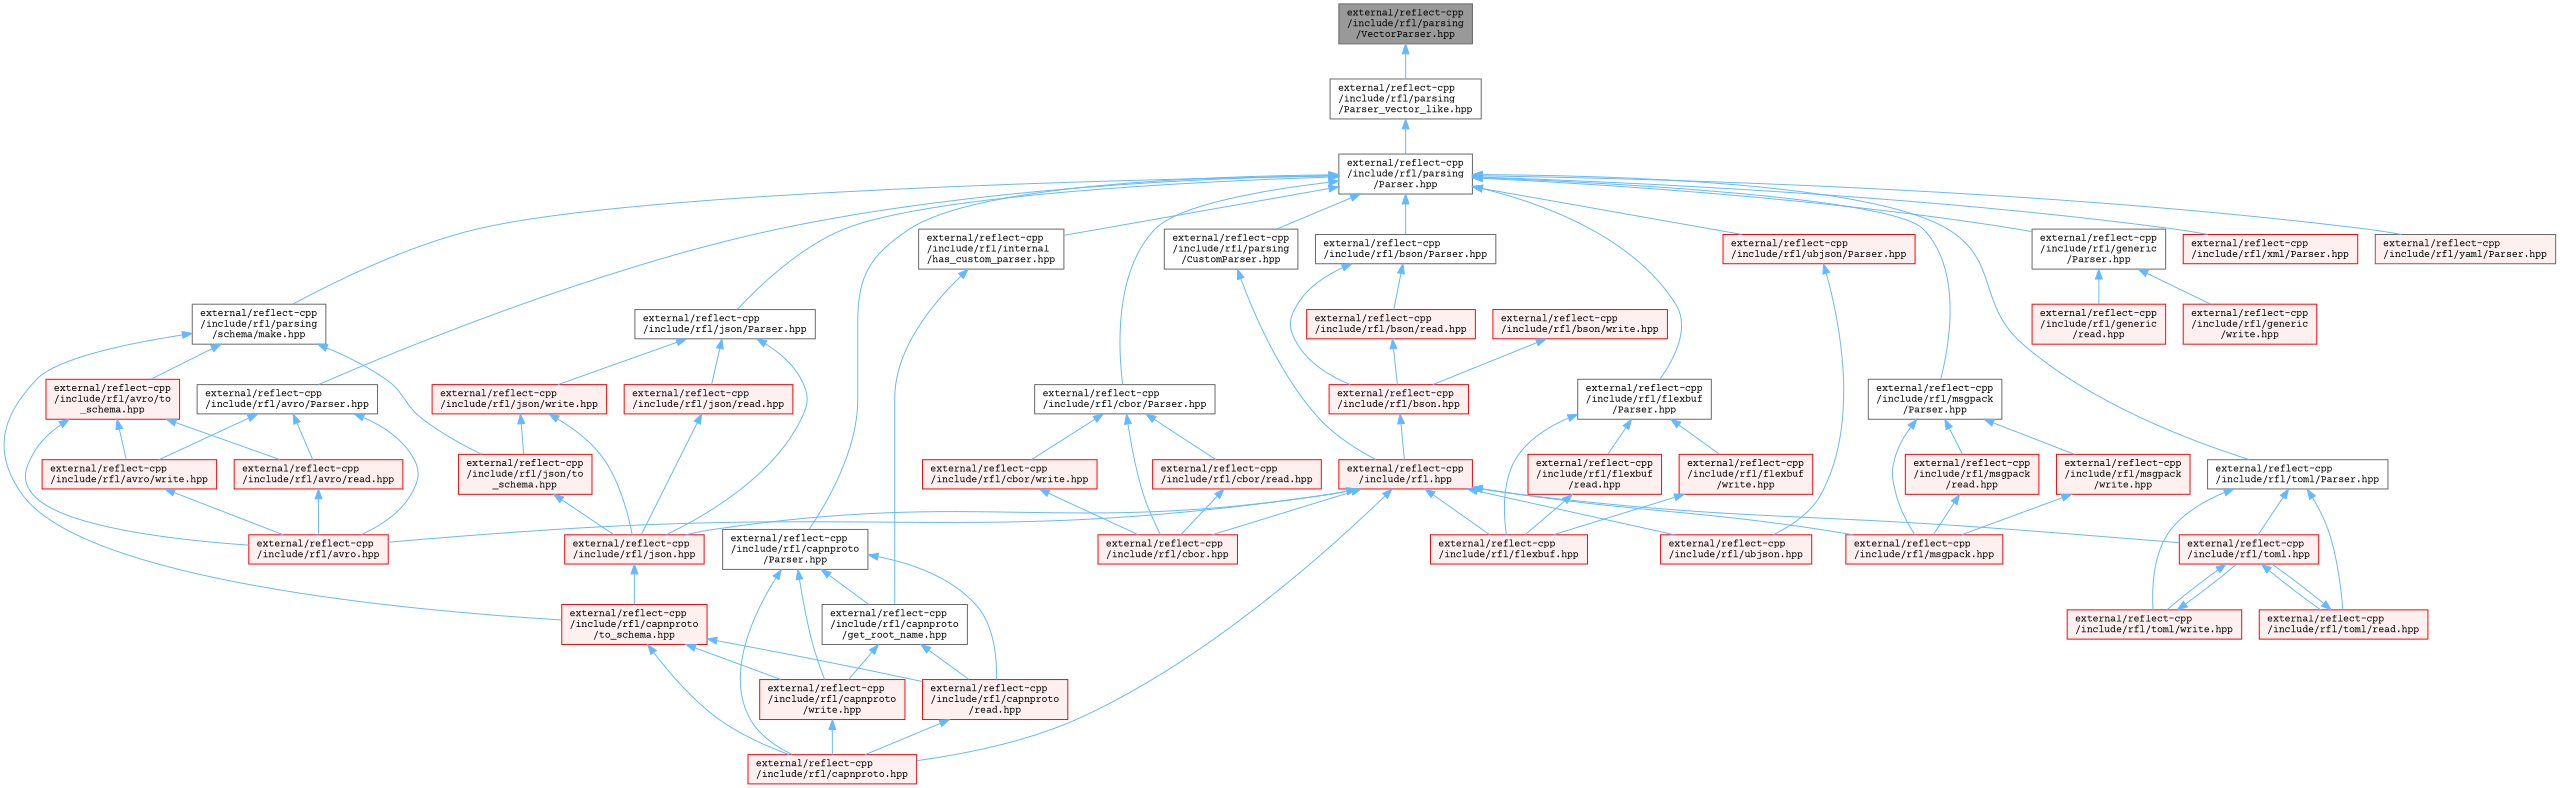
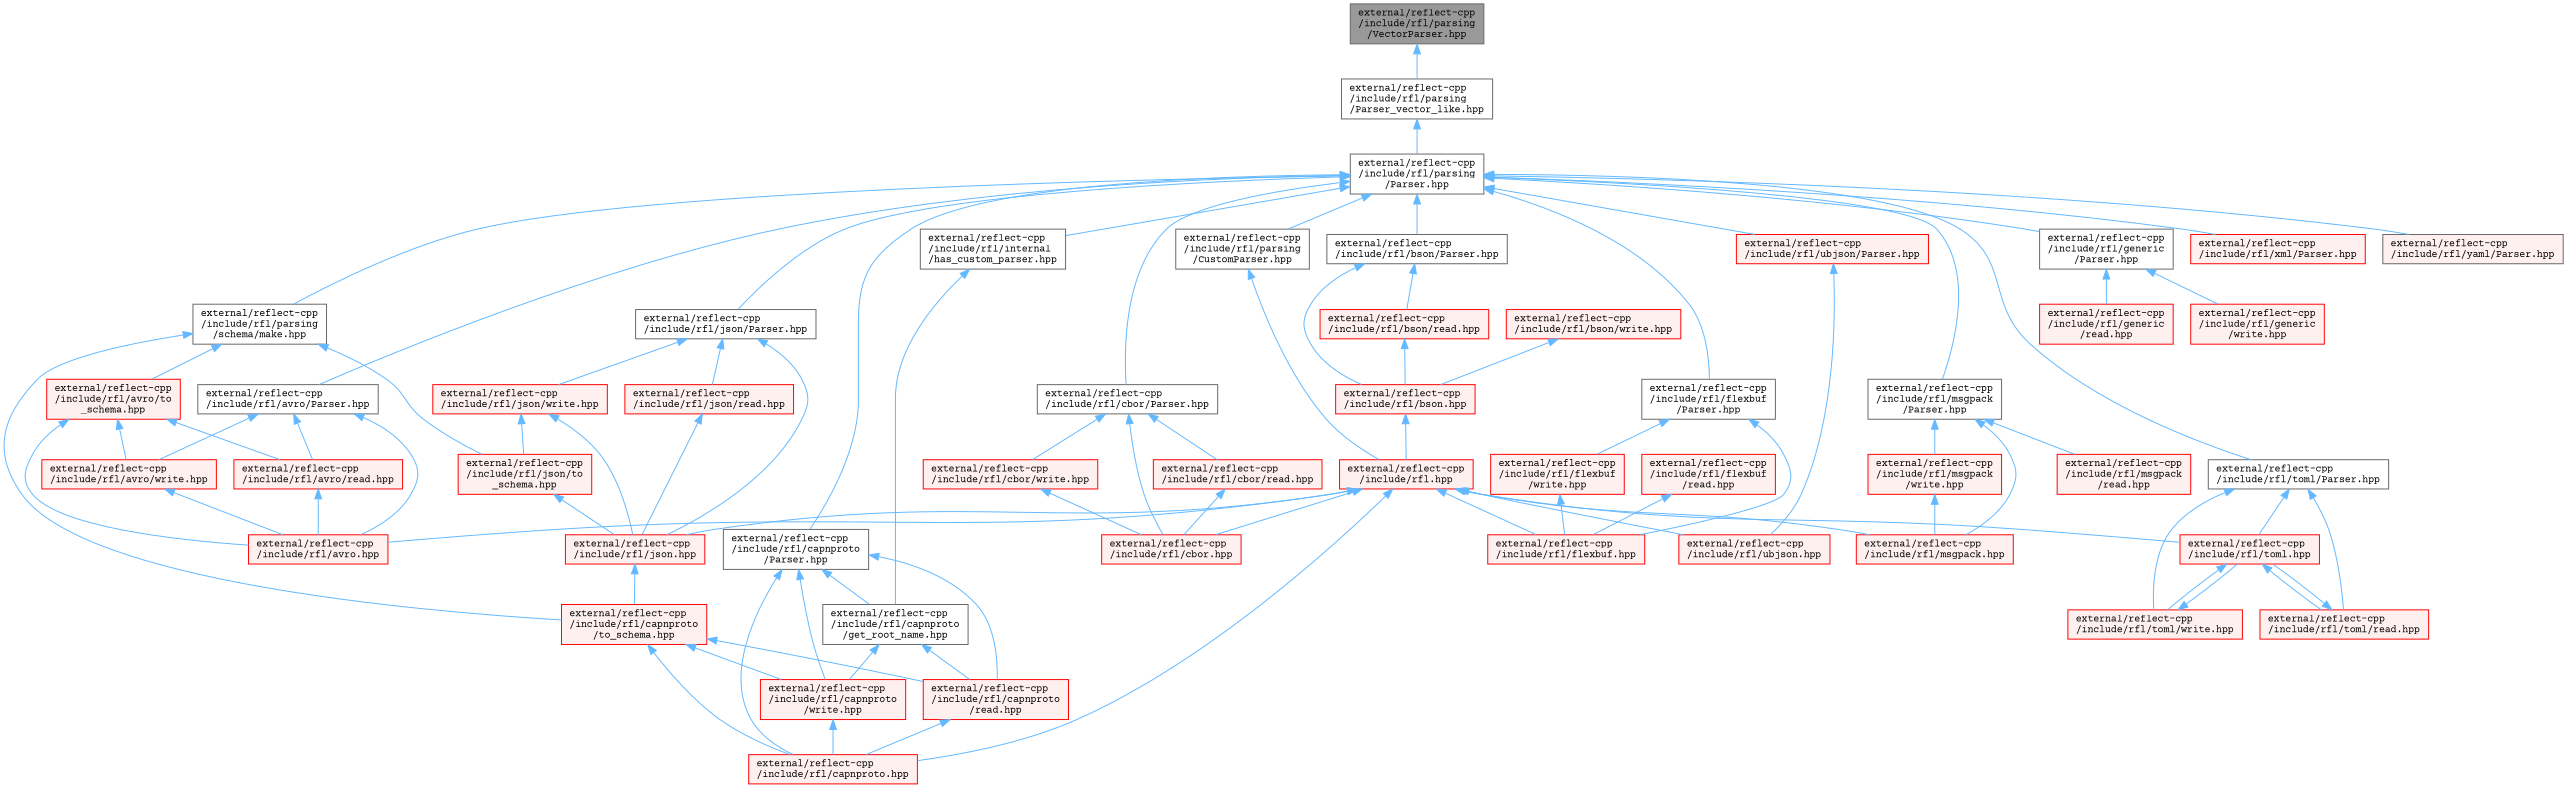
edge "external/reflect-cpp /include/rfl/flexbuf /read.hpp" -> "external/reflect-cpp /include/rfl/flexbuf /Parser.hpp": removed
edge "external/reflect-cpp /include/rfl/msgpack.hpp" -> "external/reflect-cpp /include/rfl/msgpack /read.hpp": removed
